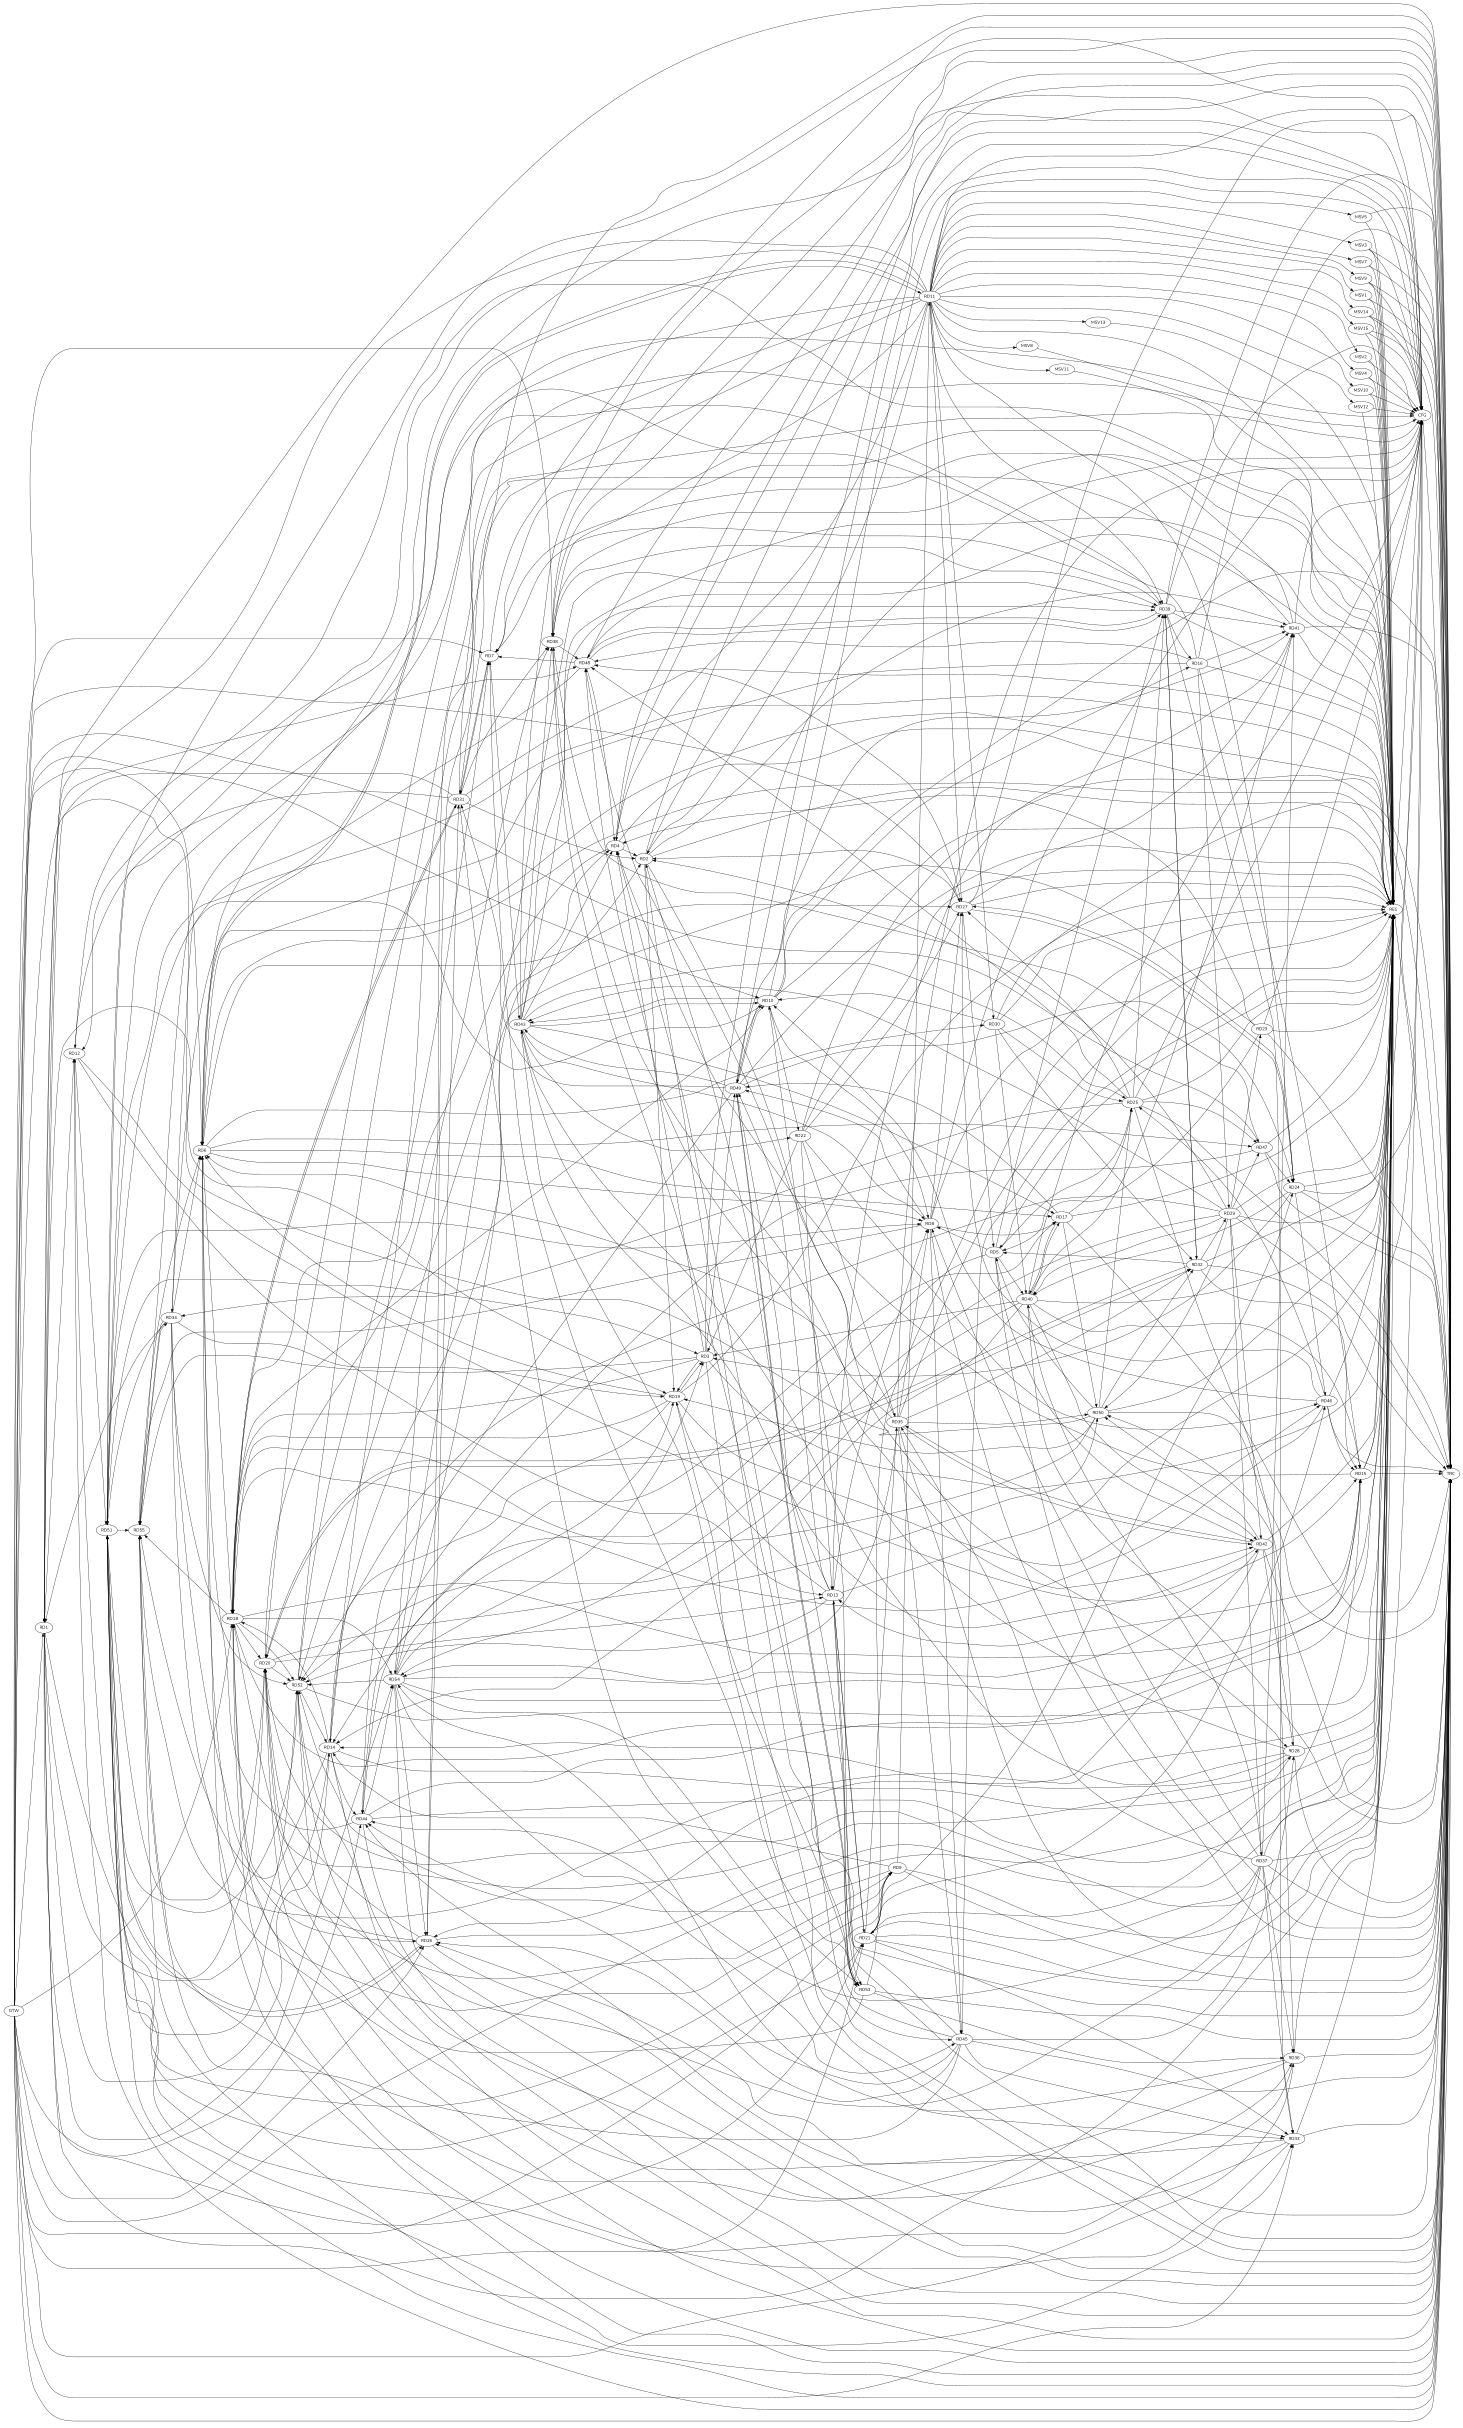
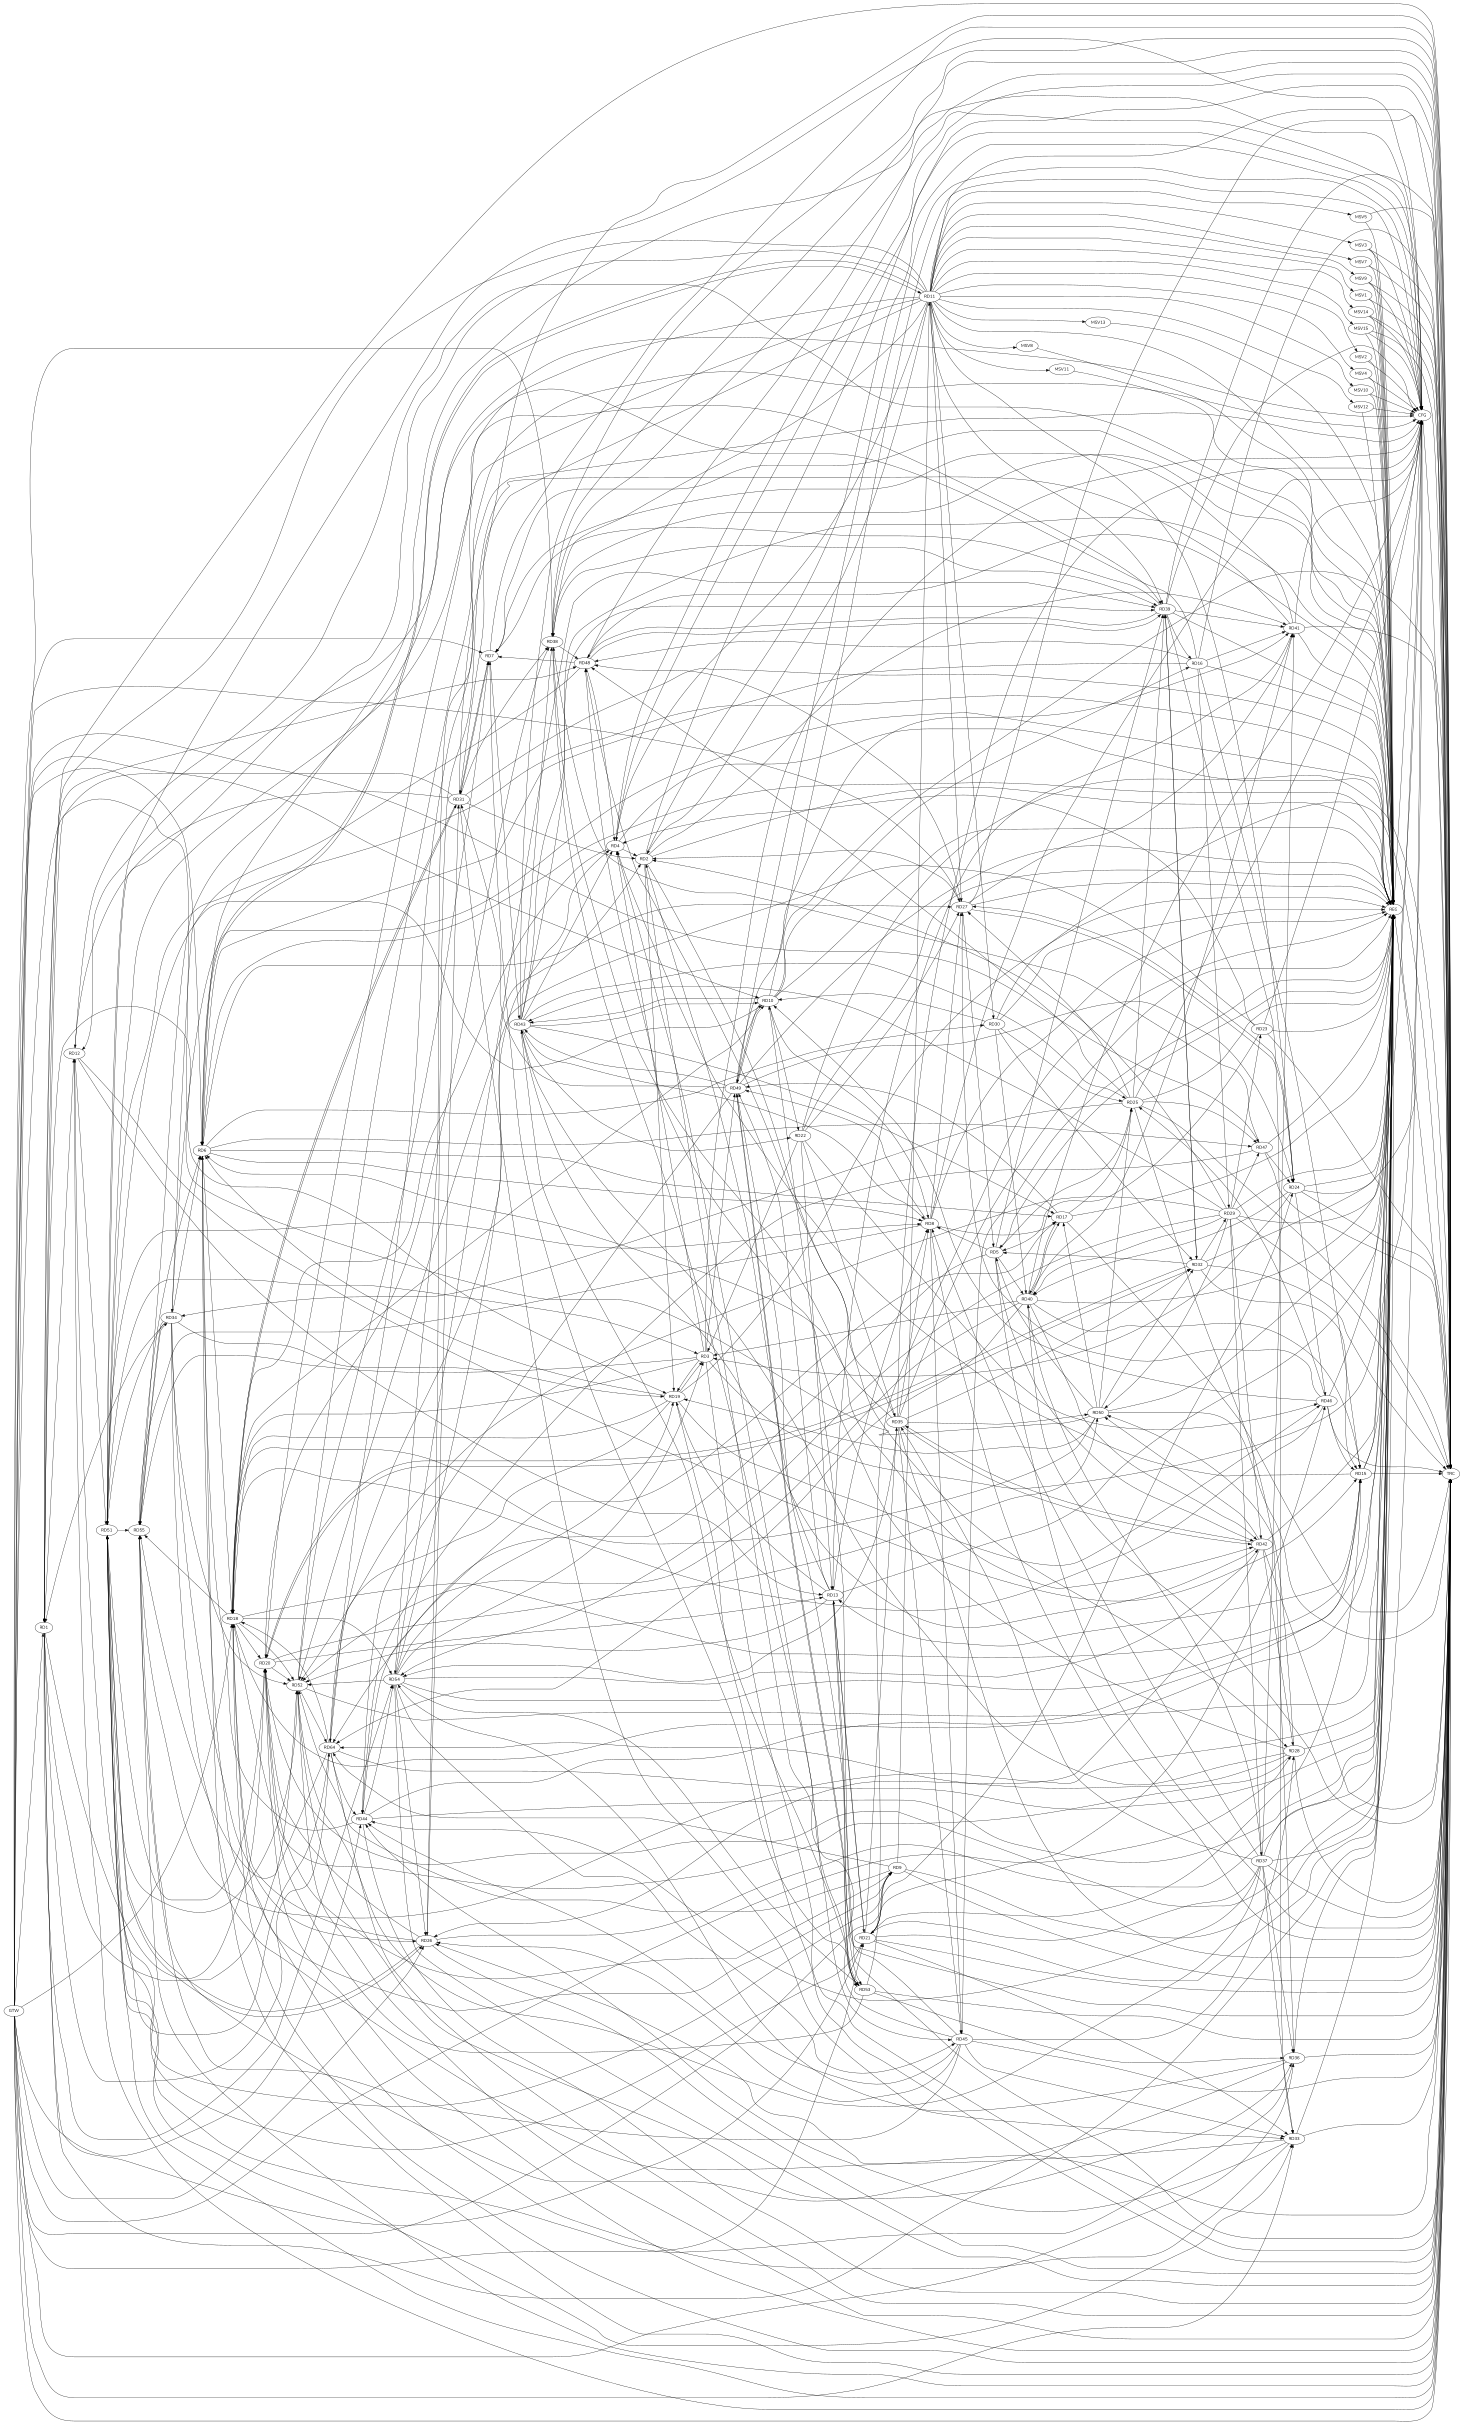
edge "RD17" -> "RD50": reversed
node "RD14": label "RD14" -> "RD64"
